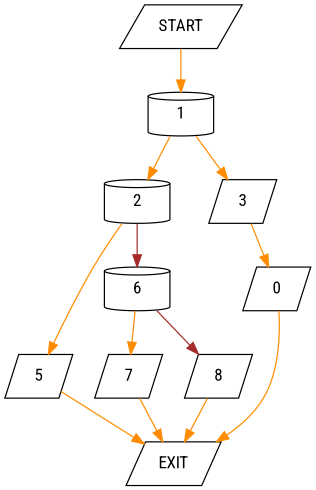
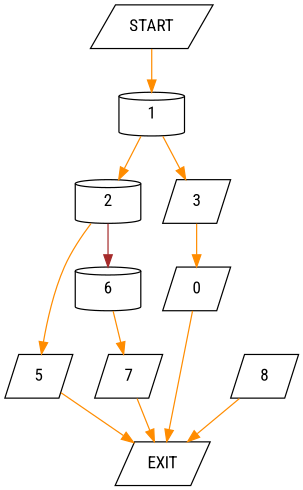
edge "6" -> "8": removed
